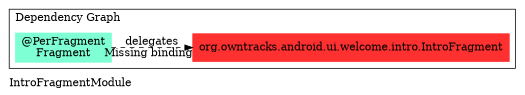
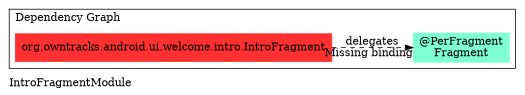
edge "@PerFragment Fragment" -> "org.owntracks.android.ui.welcome.intro.IntroFragment": reversed
